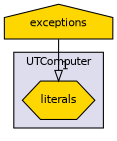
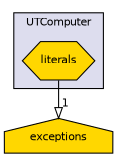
edge "exceptions" -> "literals": reversed
